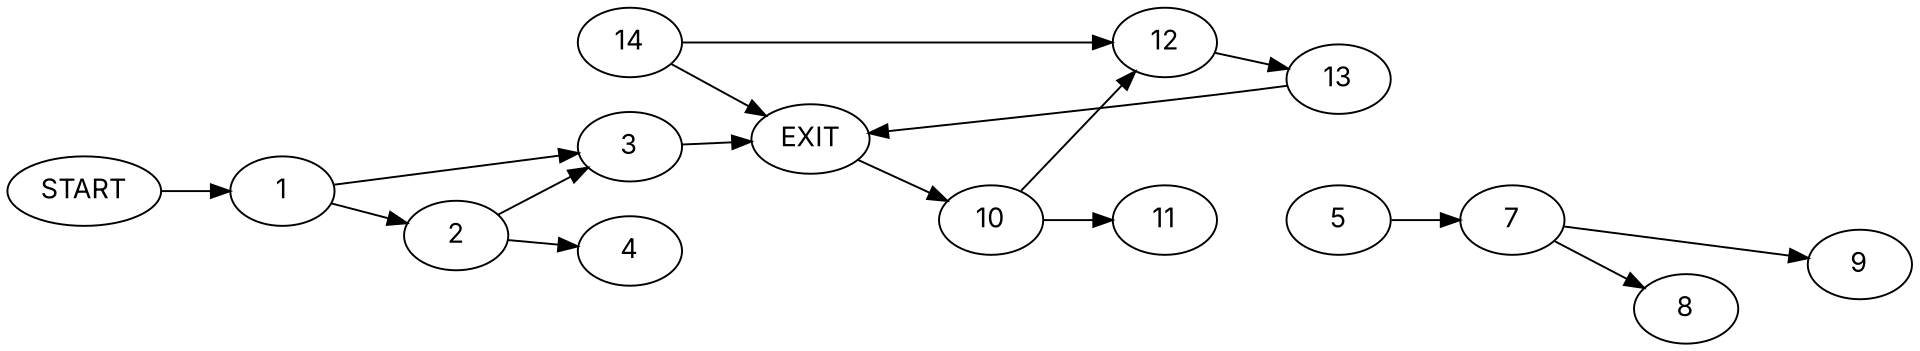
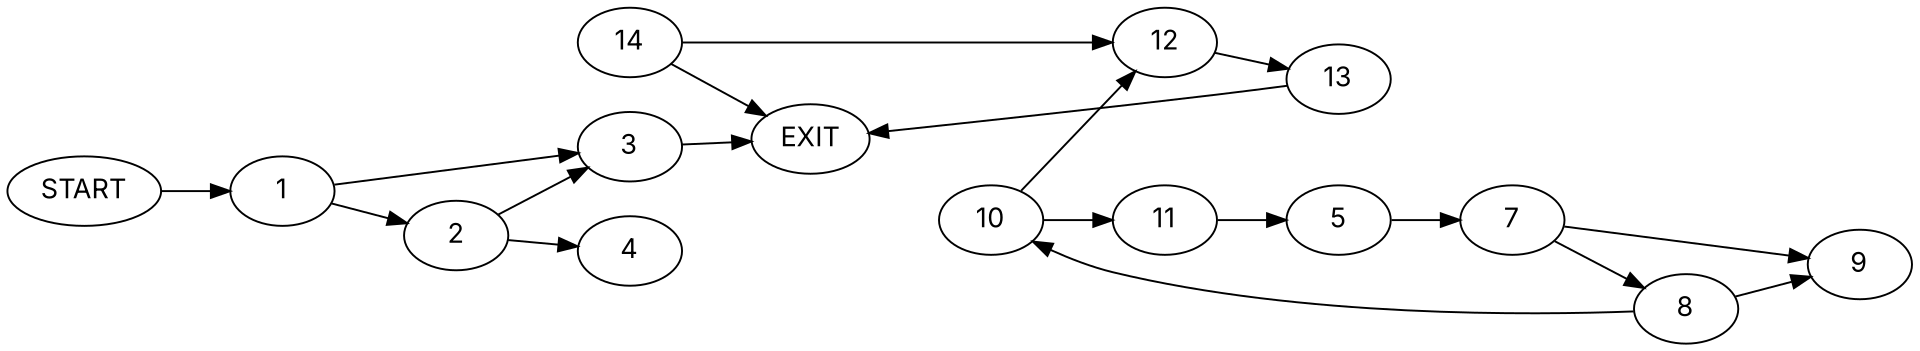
edge "EXIT" -> "10": now "8" -> "10"
edge "11" -> "5": added
edge "8" -> "9": added
